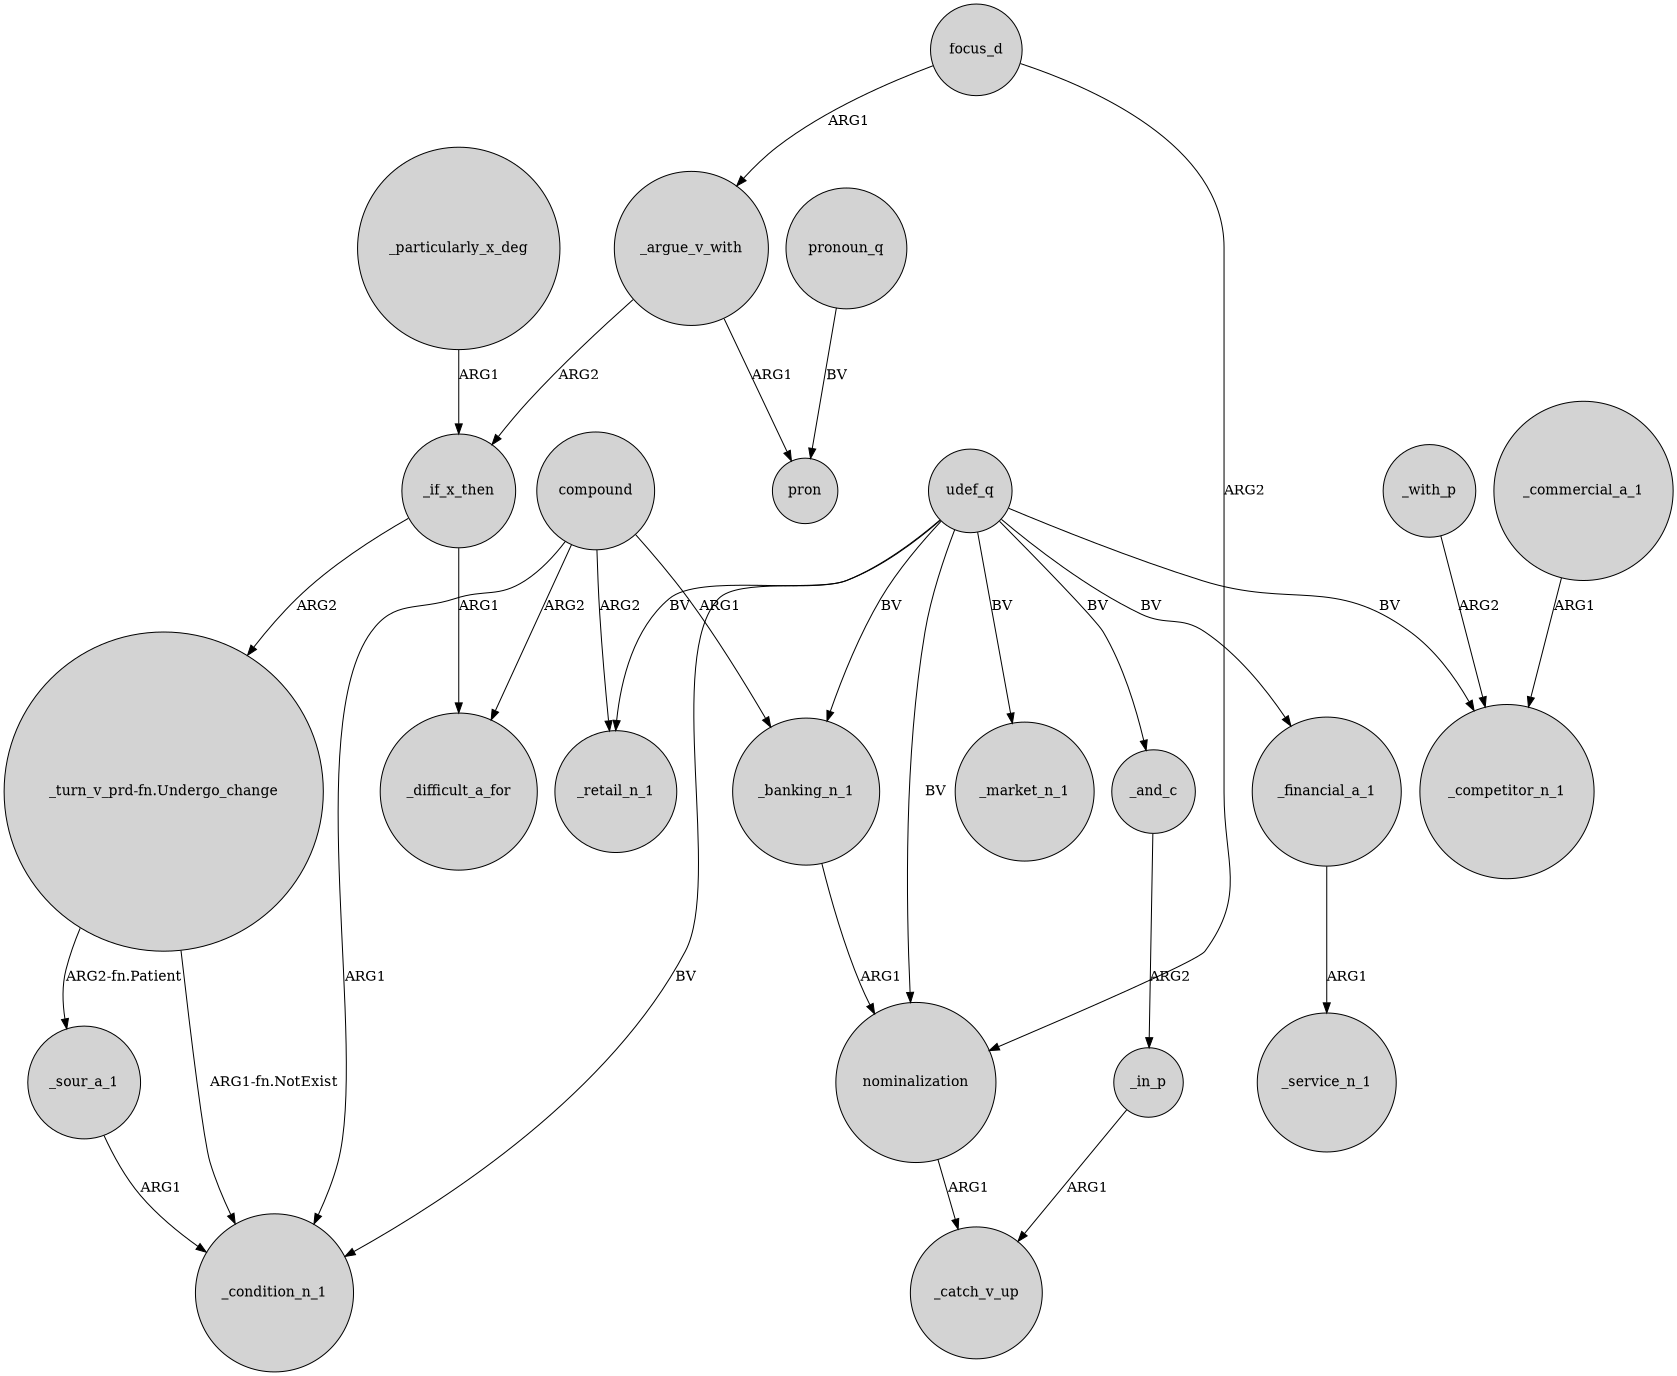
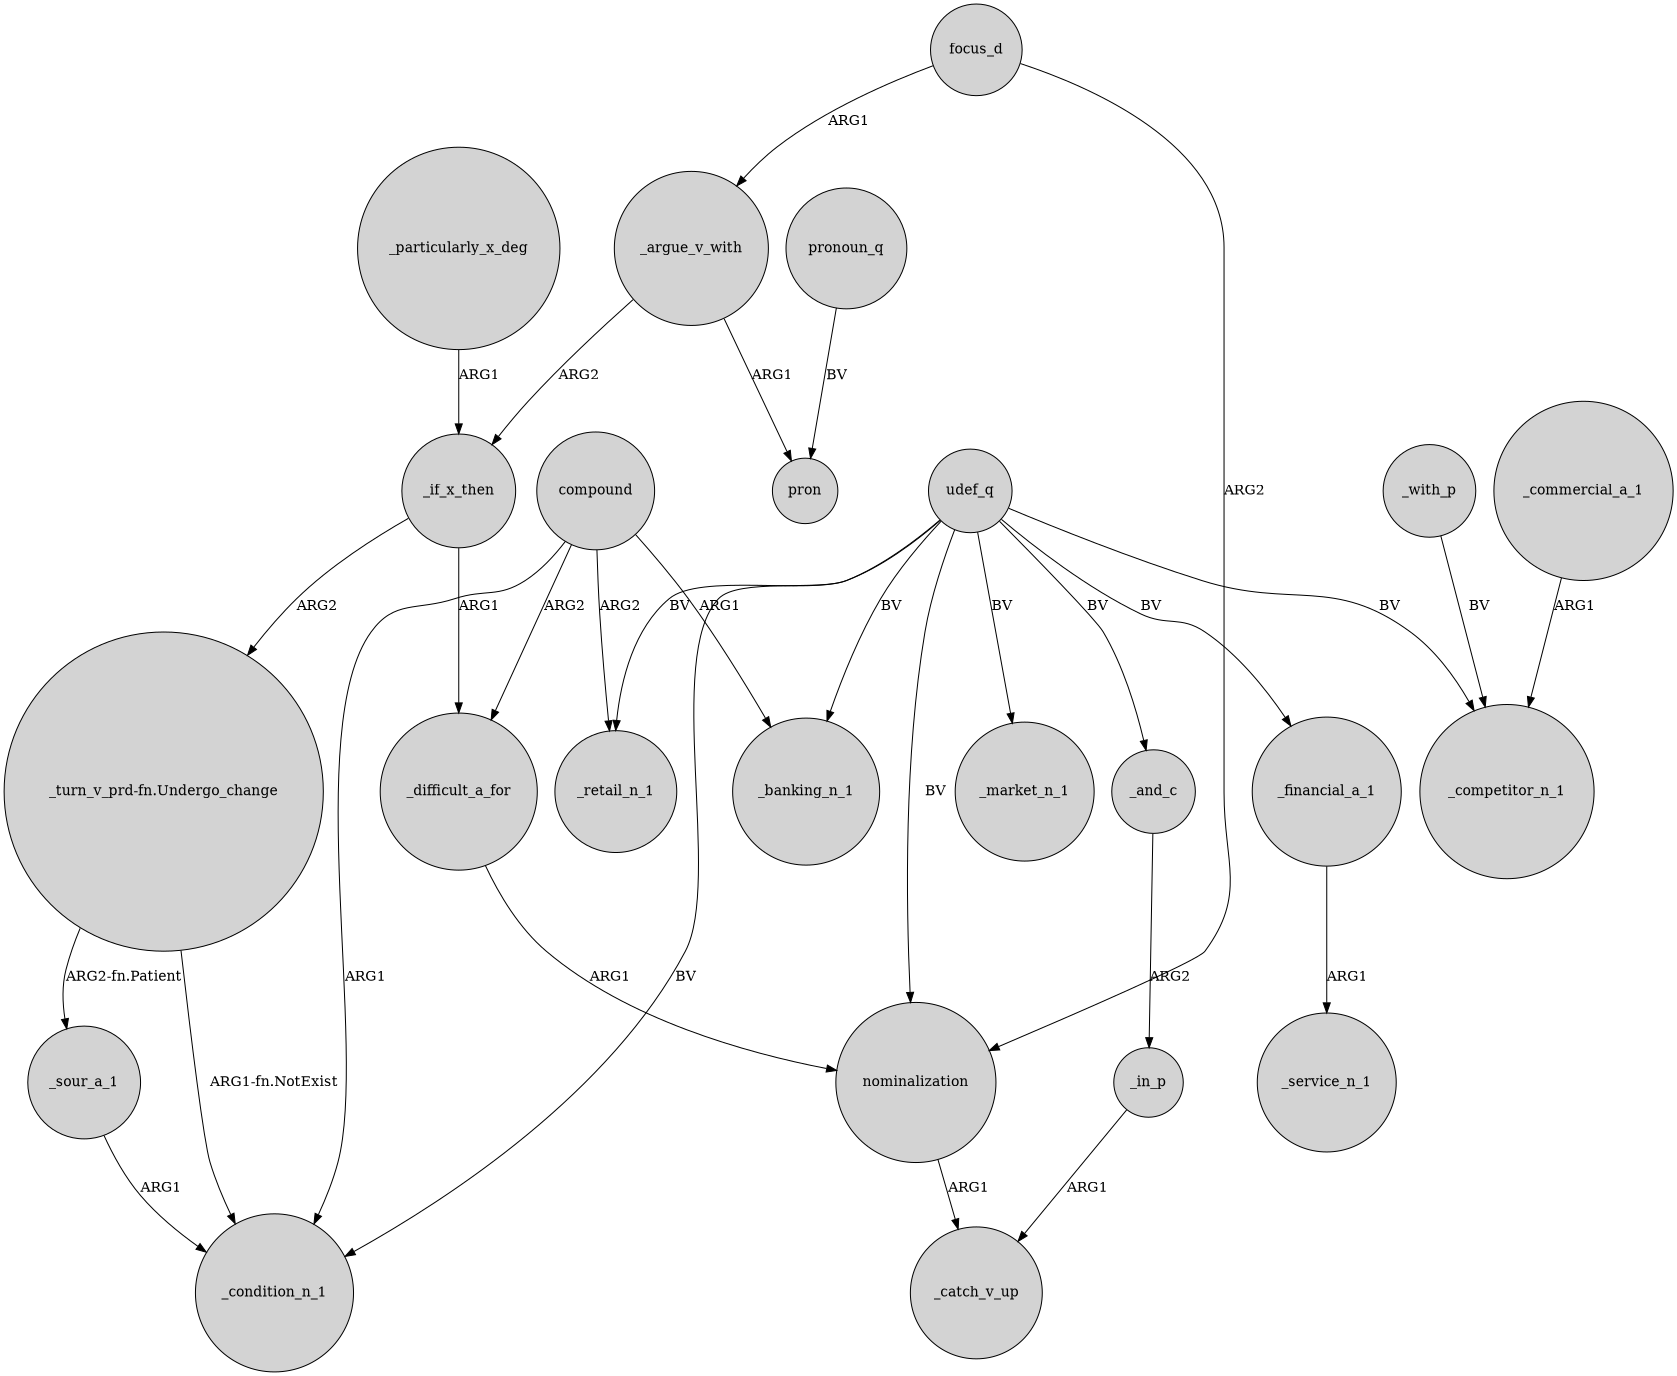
edge "_with_p" -> "_competitor_n_1": label "ARG2" -> "BV"
edge "_banking_n_1" -> "nominalization": now "_difficult_a_for" -> "nominalization"
